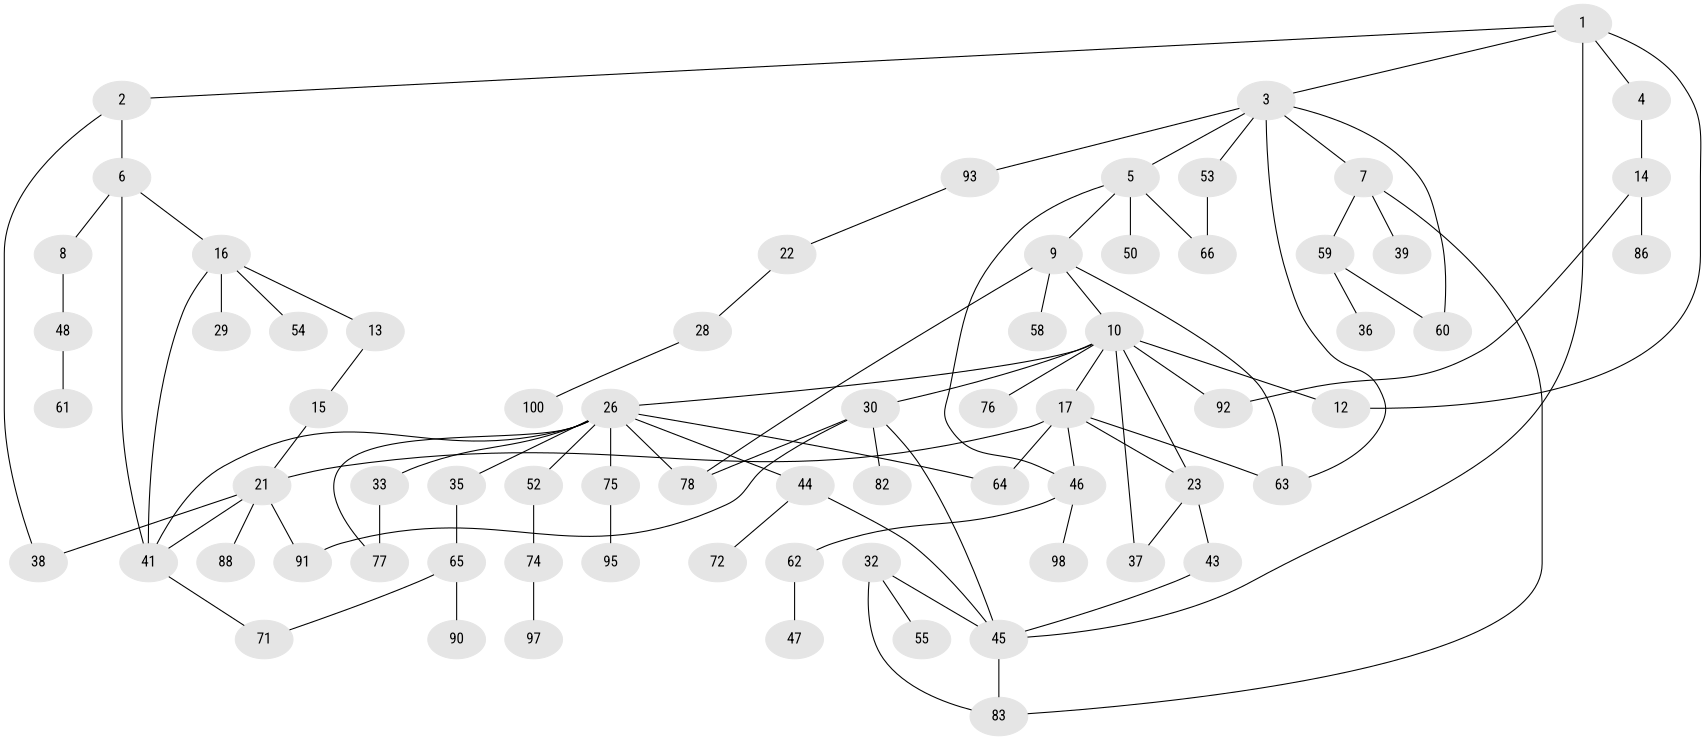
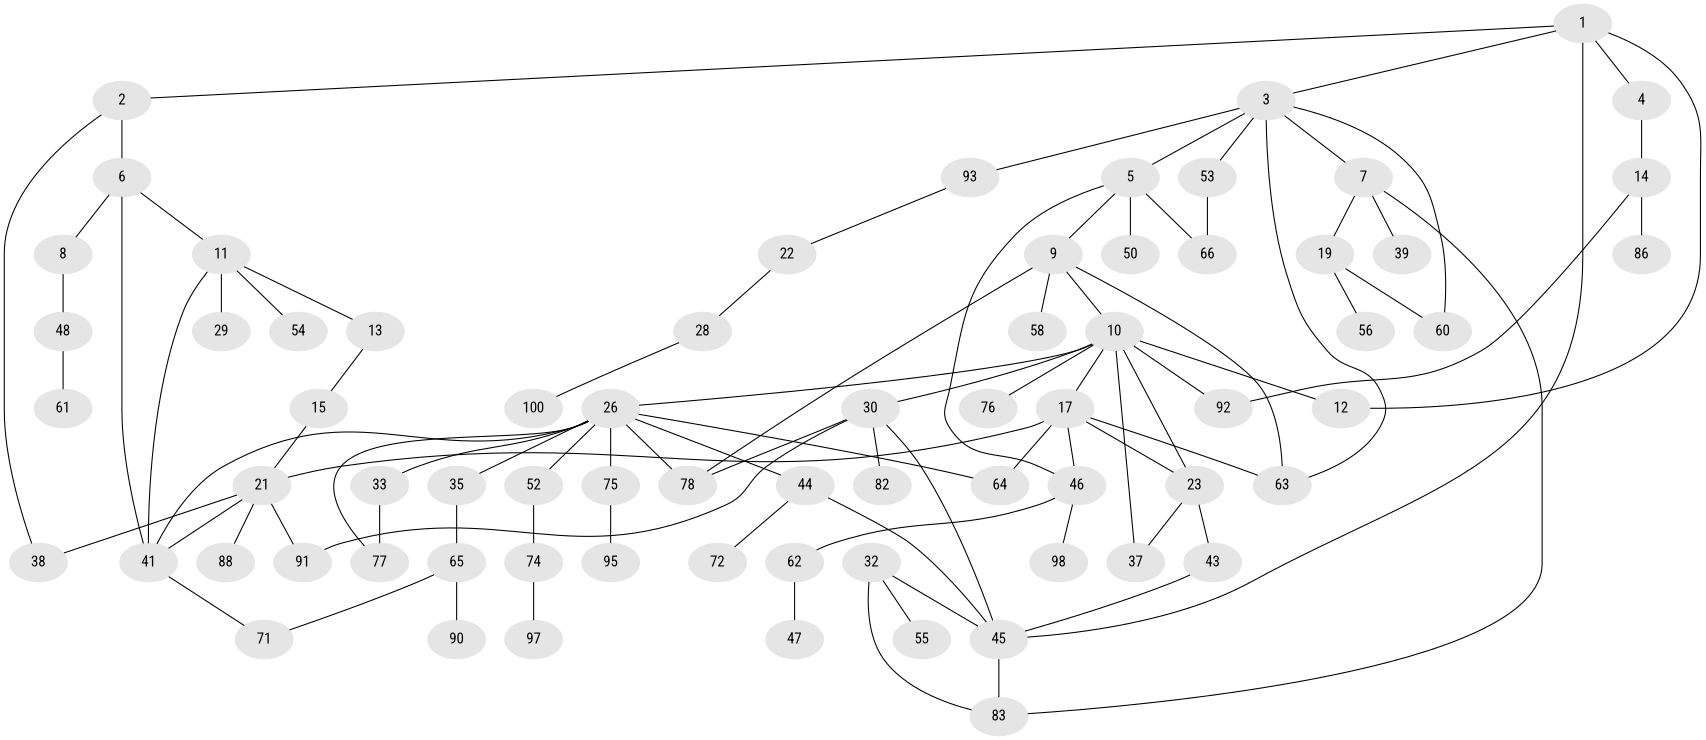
node "16": label "16" -> "11"
node "59": label "59" -> "19"
node "36": label "36" -> "56"
